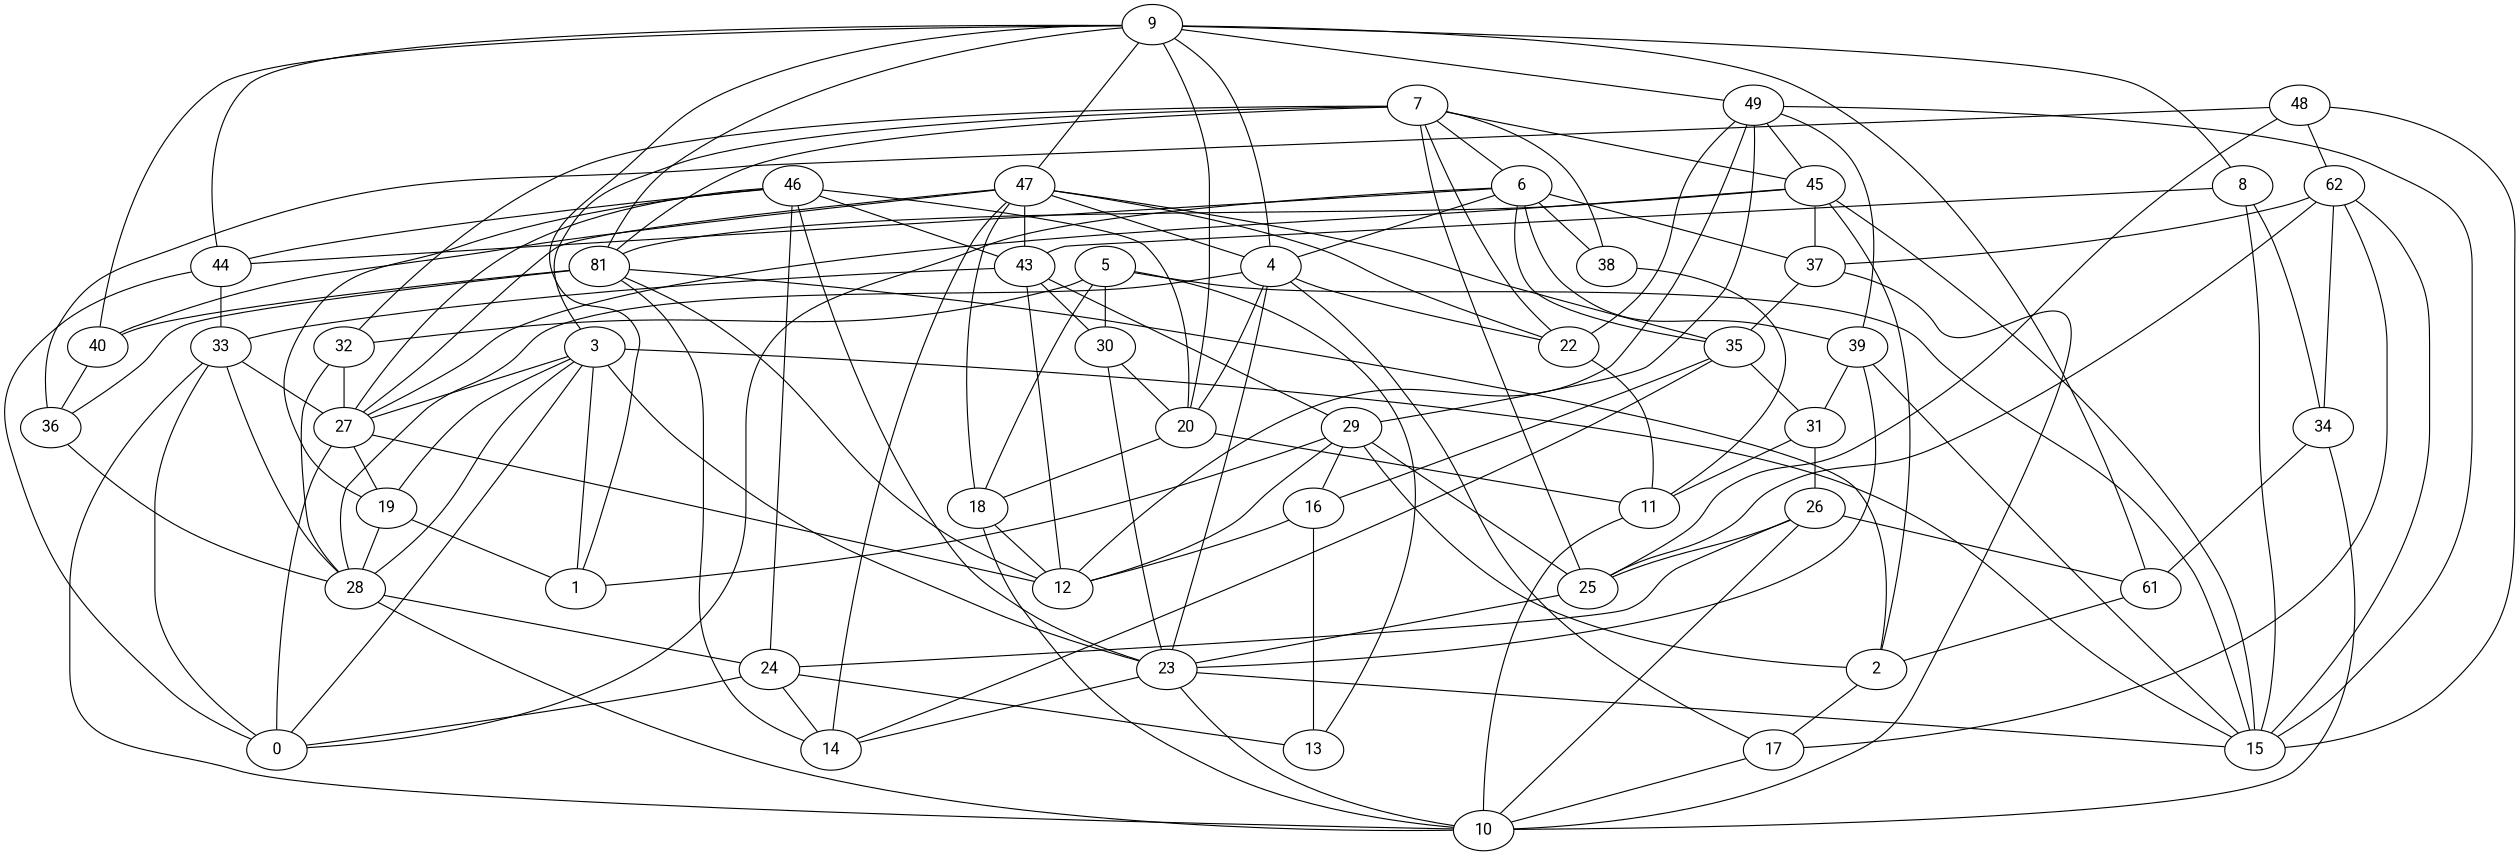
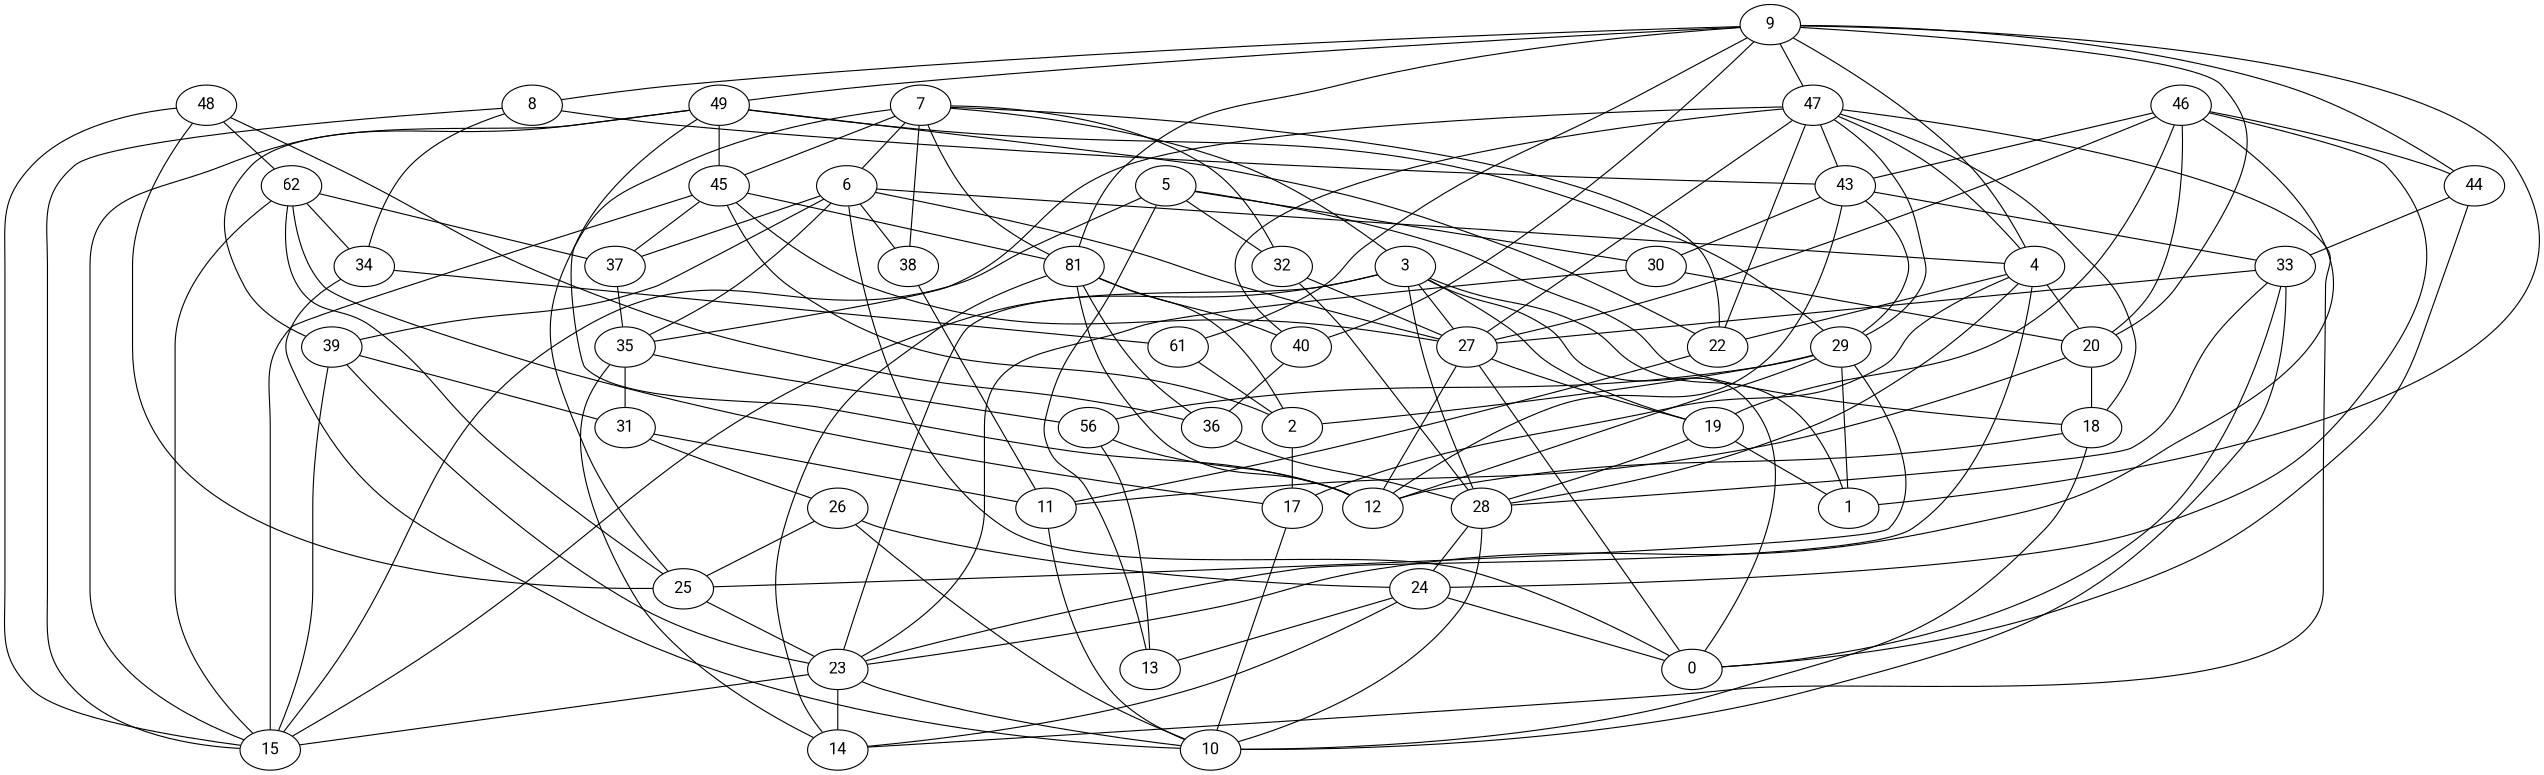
edge "6" -- "44": now "6" -- "27"
edge "47" -- "29": added
node "16": label "16" -> "56"
edge "26" -- "61": removed
edge "37" -- "10": removed
